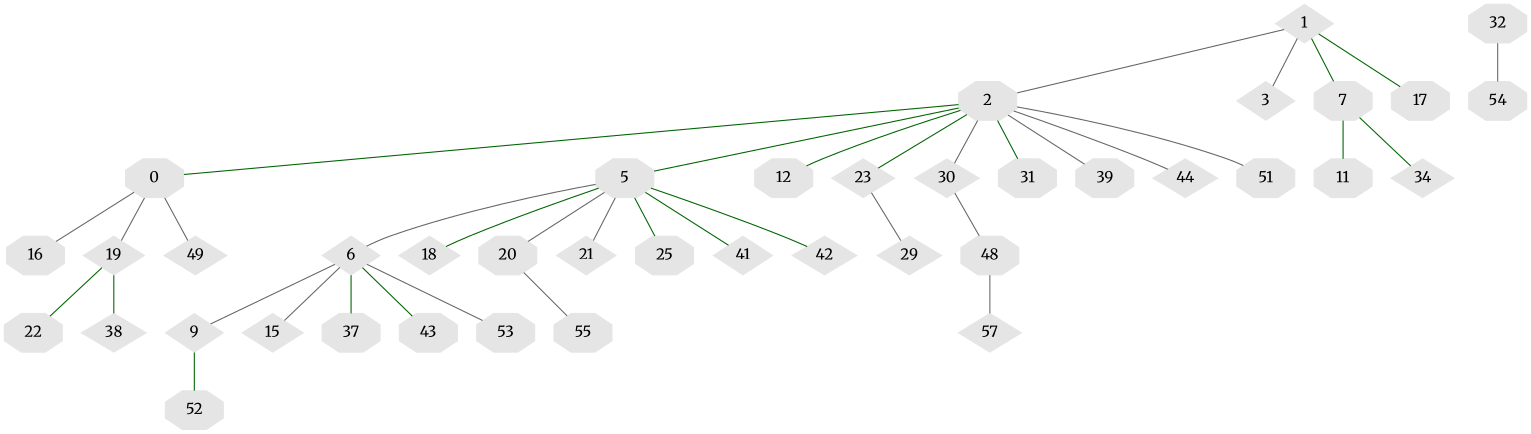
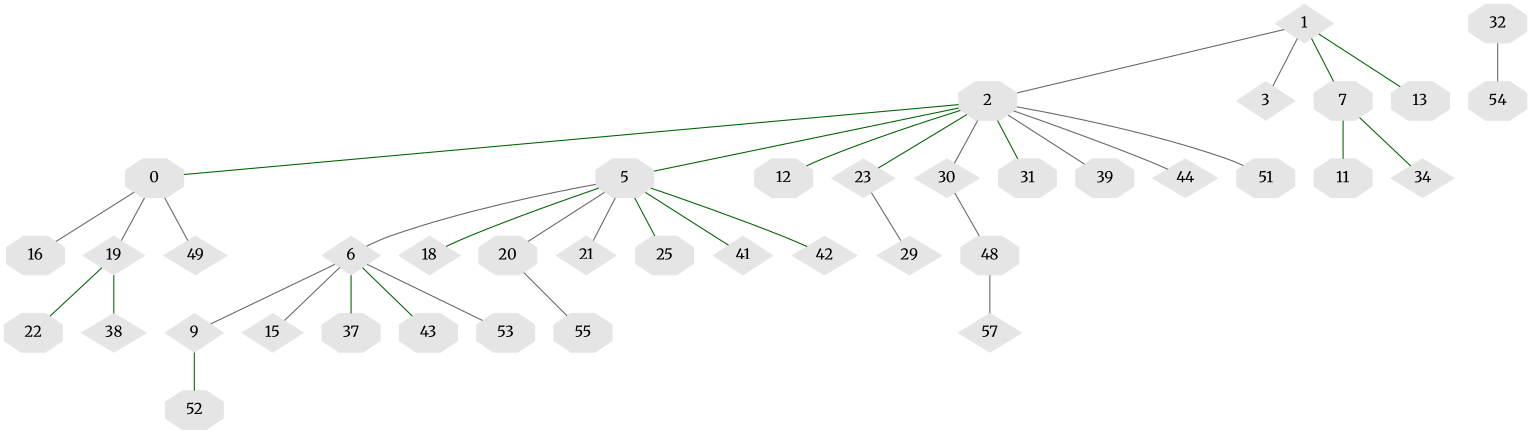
node "17": label "17" -> "13"
